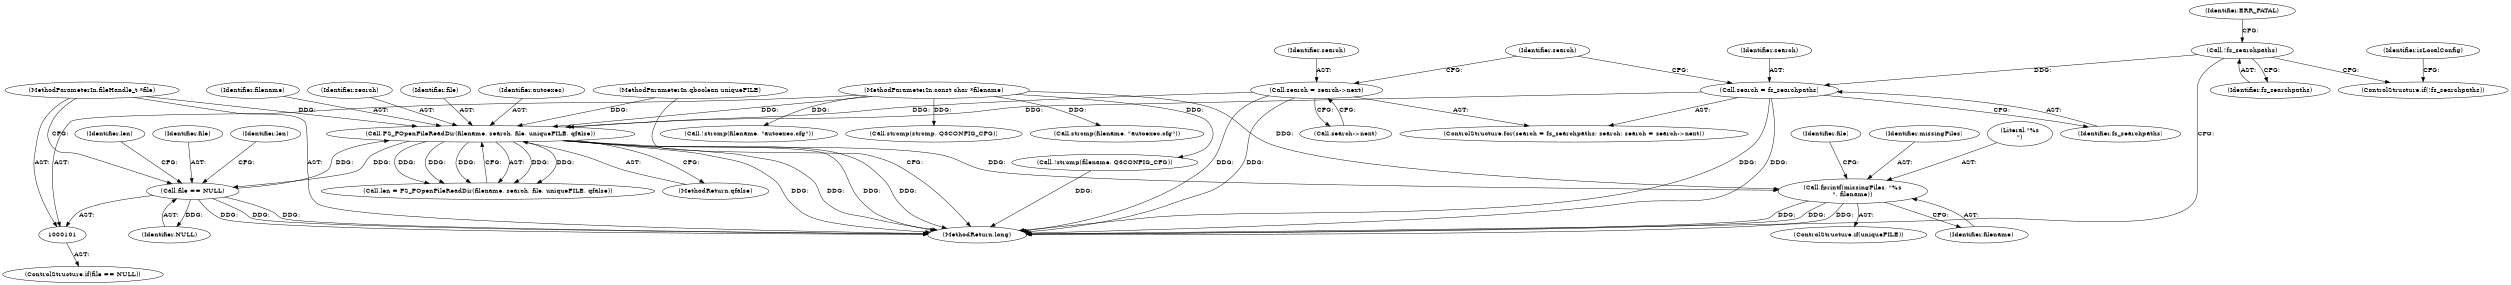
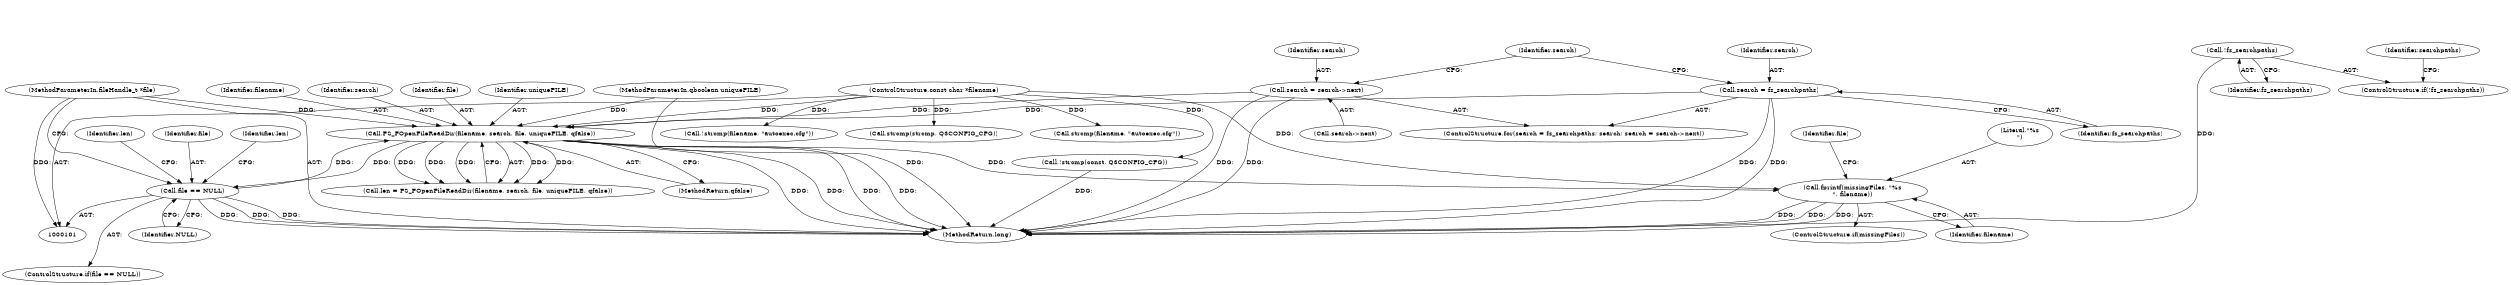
node "(Identifier,ERR_FATAL)": removed
node "(Identifier,isLocalConfig)": label "(Identifier,isLocalConfig)" -> "(Identifier,searchpaths)"
edge "(Call,!fs_searchpaths)" -> "(Call,search = fs_searchpaths)": removed, label "DDG:"
edge "(Call,!fs_searchpaths)" -> "(ControlStructure,if(!fs_searchpaths))": label "CFG: " -> "AST: "
node "(Identifier,autoexec)": label "(Identifier,autoexec)" -> "(Identifier,uniqueFILE)"
node "(MethodParameterIn,const char *filename)": label "(MethodParameterIn,const char *filename)" -> "(ControlStructure,const char *filename)"
edge "(Call,search->next)" -> "(Call,search = search->next)": label "CFG: " -> "AST: "
edge "(Call,search = search->next)" -> "(Call,search->next)": removed, label "CFG:"
node "(Identifier,missingFiles)": removed
edge "(Call,!fs_searchpaths)" -> "(MethodReturn,long)": label "CFG: " -> "DDG: "
edge "(MethodParameterIn,fileHandle_t *file)" -> "1000101": label "AST: " -> "DDG: "
edge "(MethodParameterIn,qboolean uniqueFILE)" -> "(MethodReturn,long)": label "CFG: " -> "DDG: "
node "(Call,!strcmp(filename, Q3CONFIG_CFG))": label "(Call,!strcmp(filename, Q3CONFIG_CFG))" -> "(Call,!strcmp(const, Q3CONFIG_CFG))"
edge "(Identifier,NULL)" -> "(Call,file == NULL)": label "AST: " -> "CFG: "
edge "(Call,file == NULL)" -> "(Identifier,NULL)": label "DDG: " -> "CFG: "
node "(ControlStructure,if(uniqueFILE))": label "(ControlStructure,if(uniqueFILE))" -> "(ControlStructure,if(missingFiles))"
edge "1000101" -> "(ControlStructure,if(file == NULL))": now "(Call,file == NULL)" -> "(ControlStructure,if(file == NULL))"
